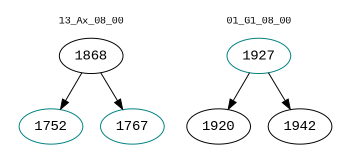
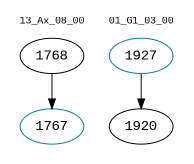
cluster "01_G1_08_00": label "01_G1_08_00" -> "01_G1_03_00"
node "1868": label "1868" -> "1768"
node "1752": removed
node "1942": removed
